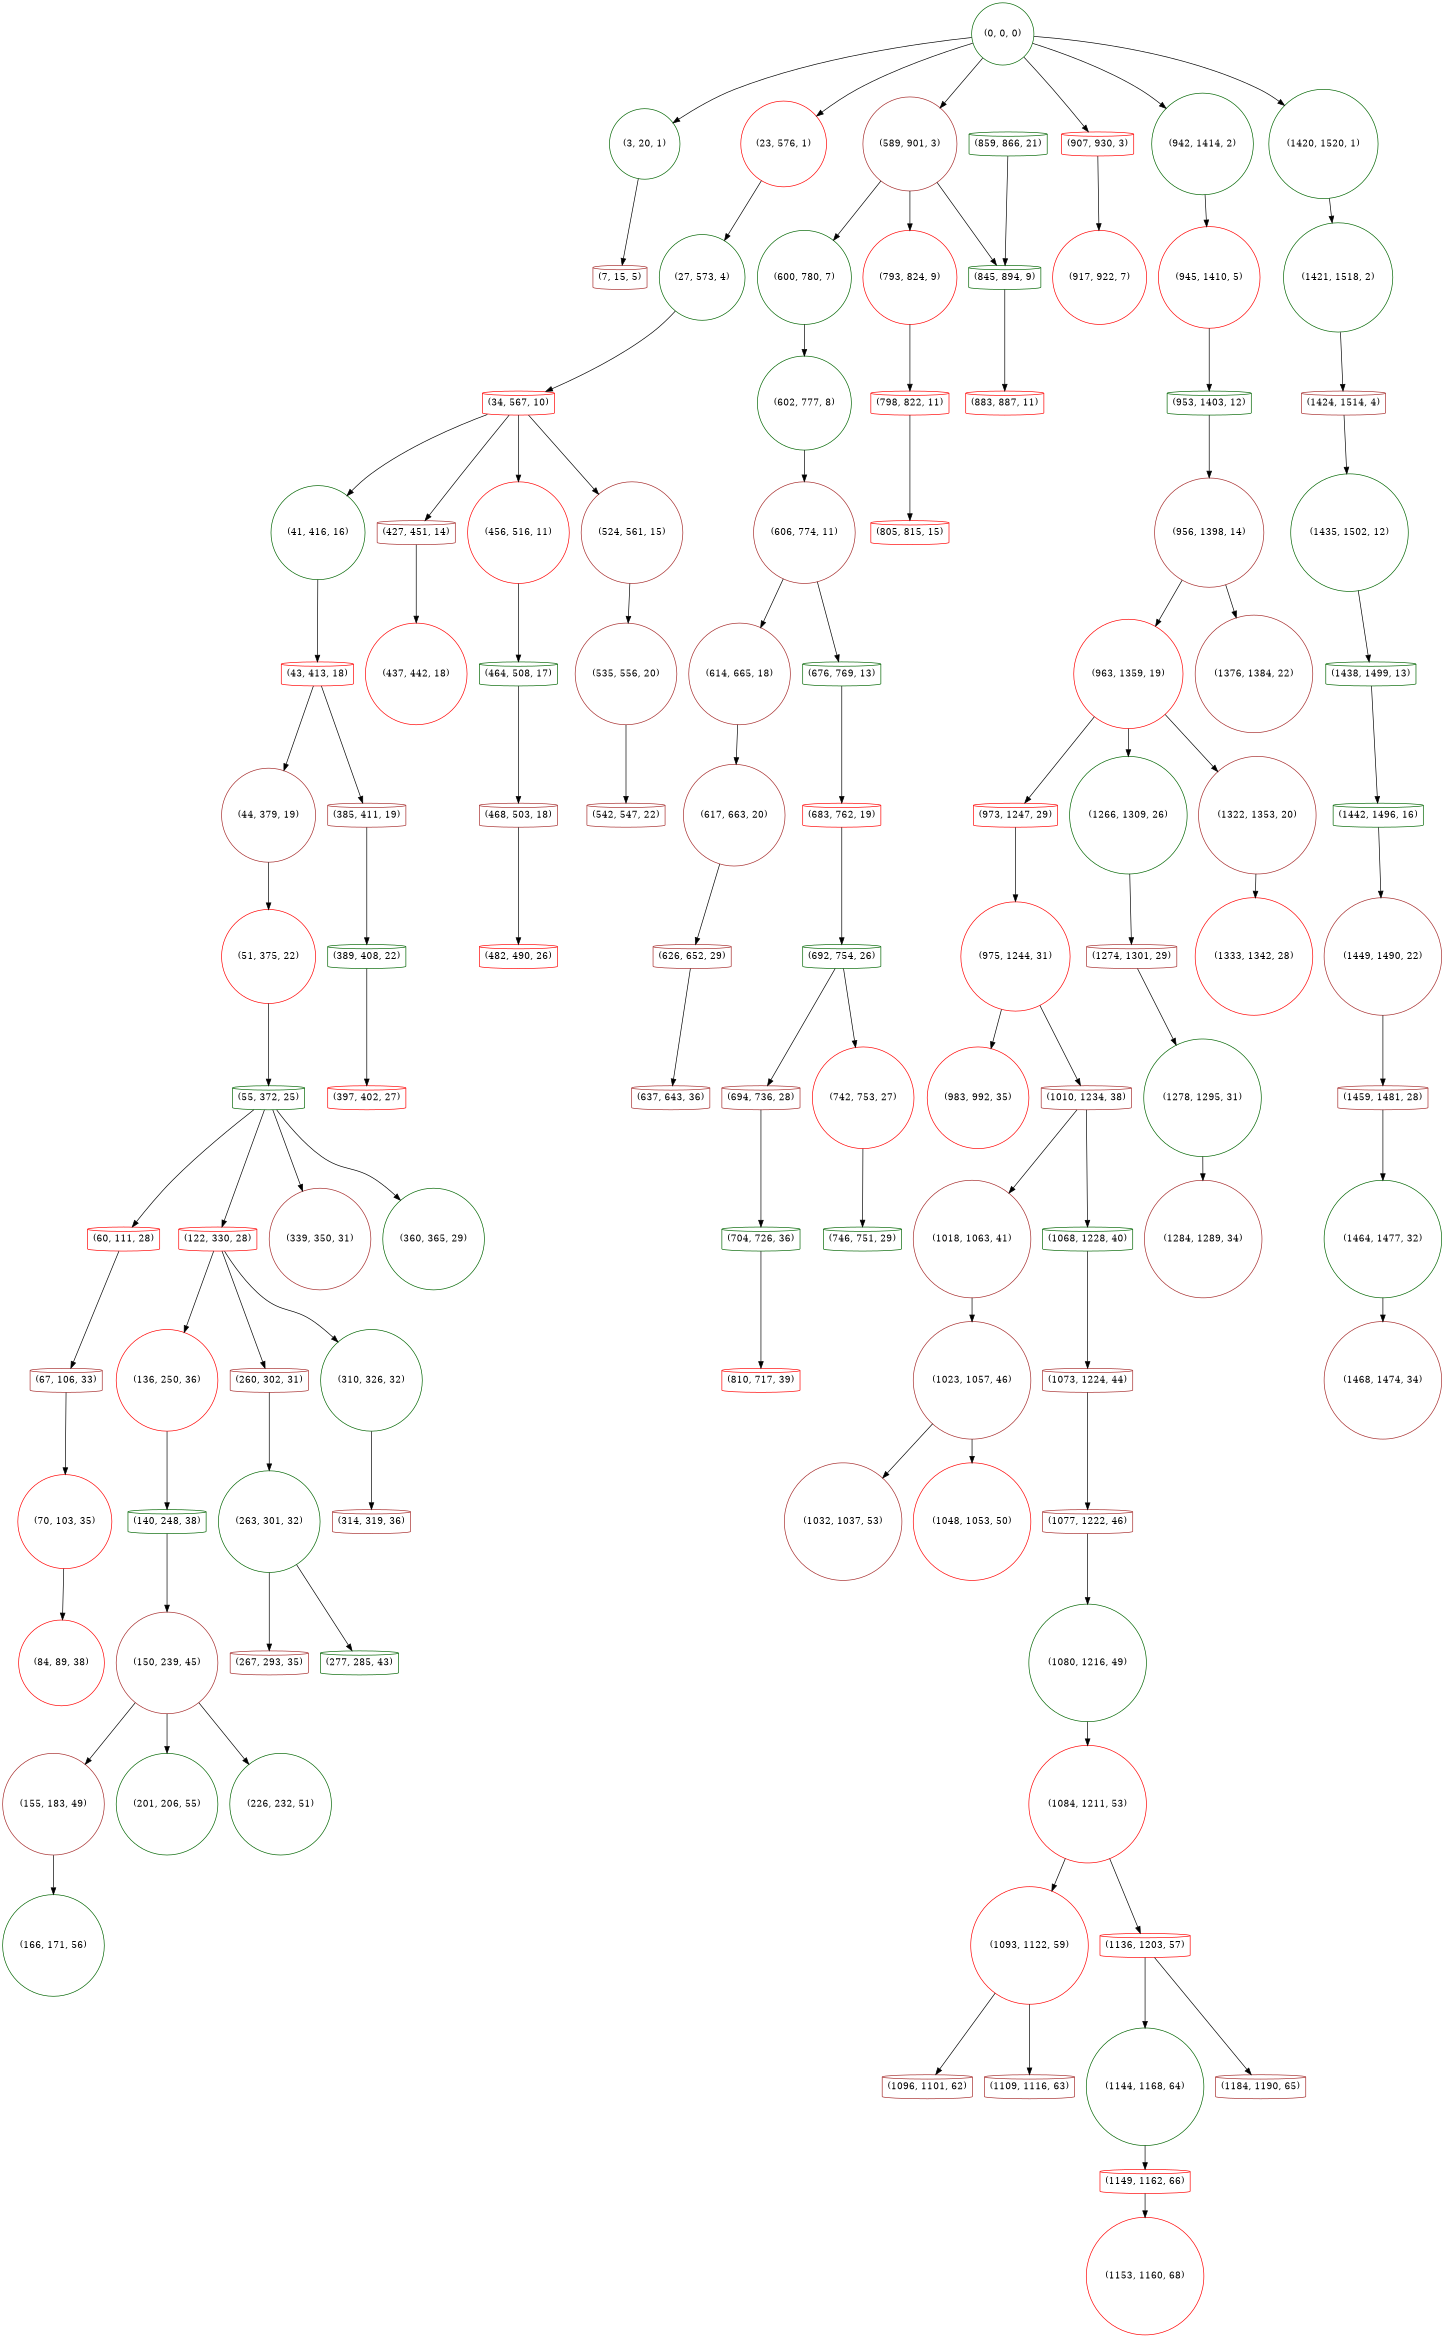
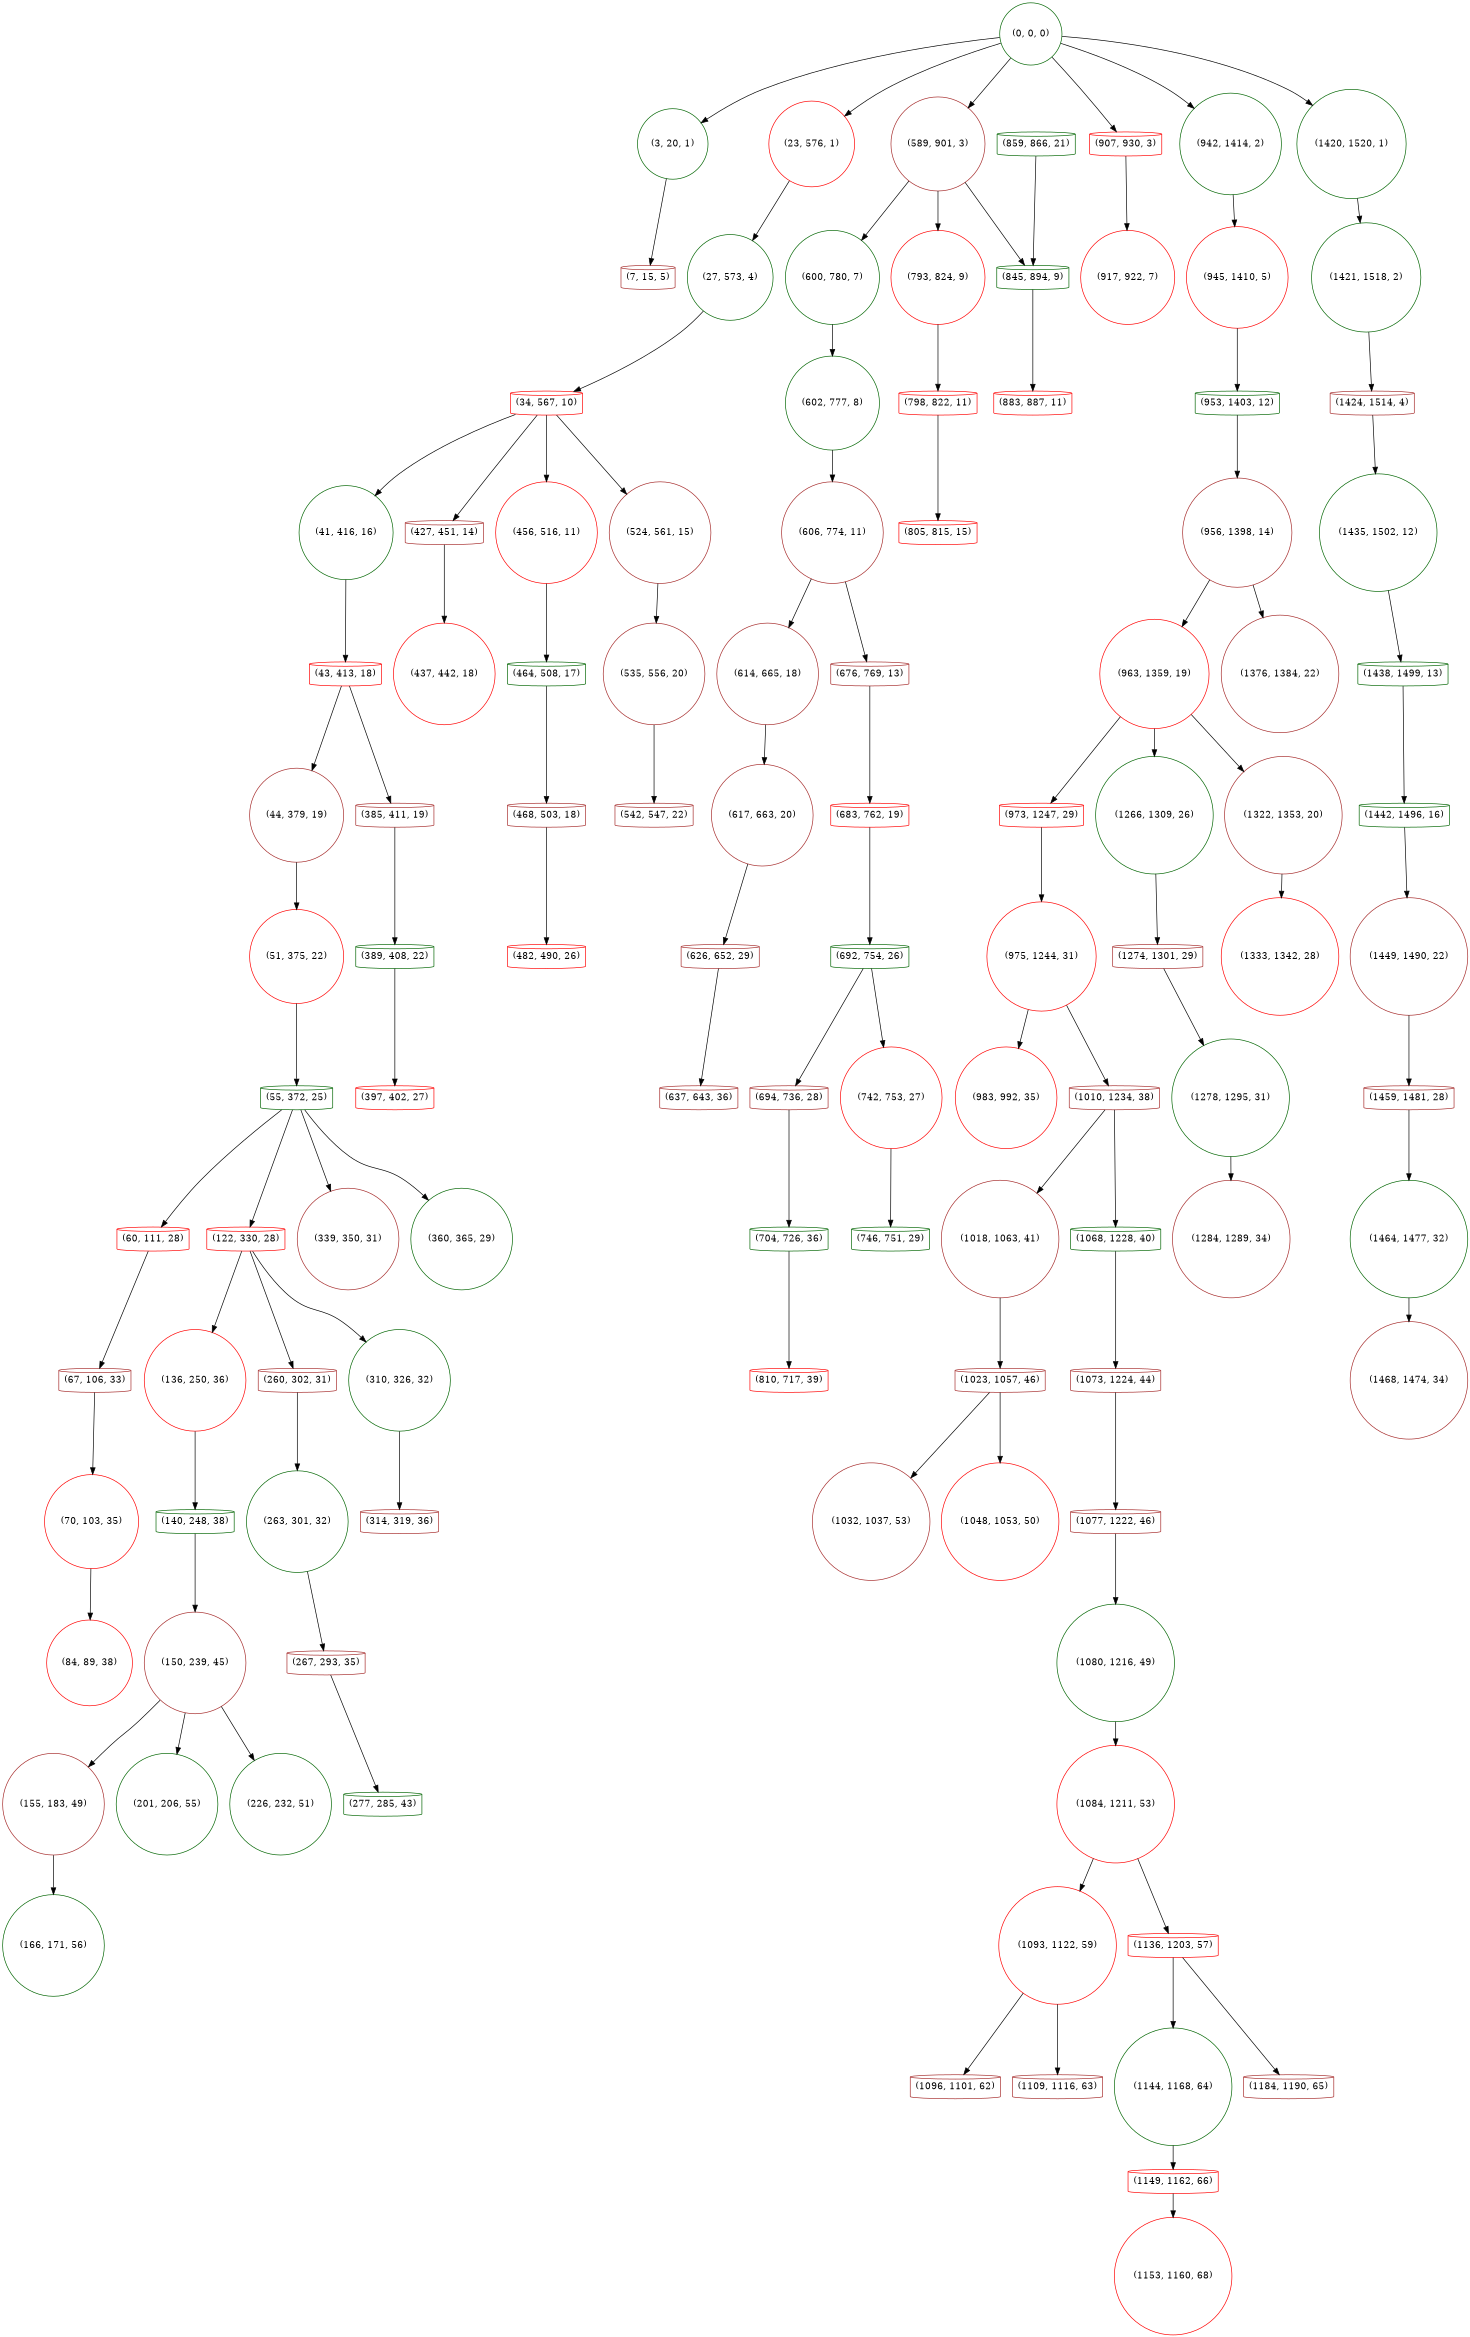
node "(676, 769, 13)": color darkgreen -> brown
node "(1023, 1057, 46)": shape circle -> cylinder
edge "(263, 301, 32)" -> "(277, 285, 43)": now "(267, 293, 35)" -> "(277, 285, 43)"
